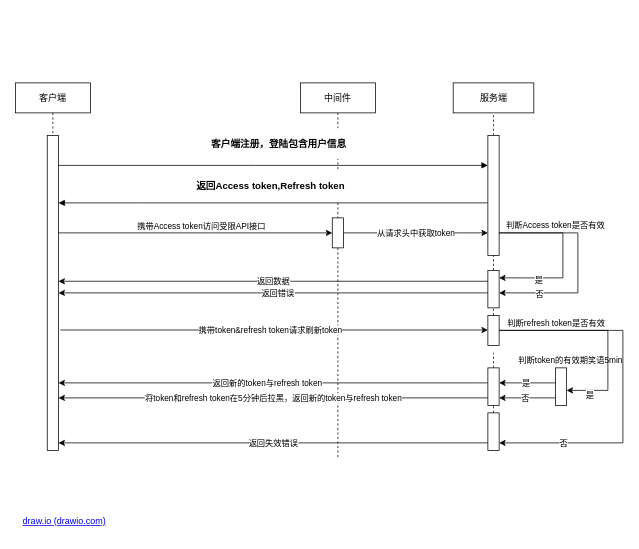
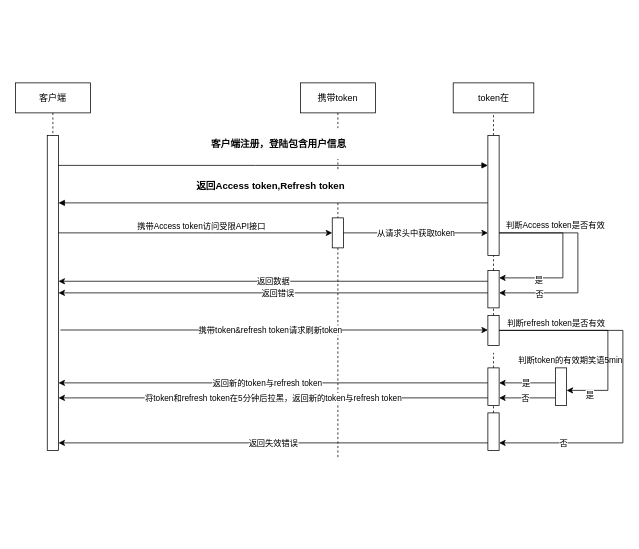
node "中间件": label "中间件" -> "携带token"
node "服务端": label "服务端" -> "token在"
node "draw.io (drawio.com)": removed
